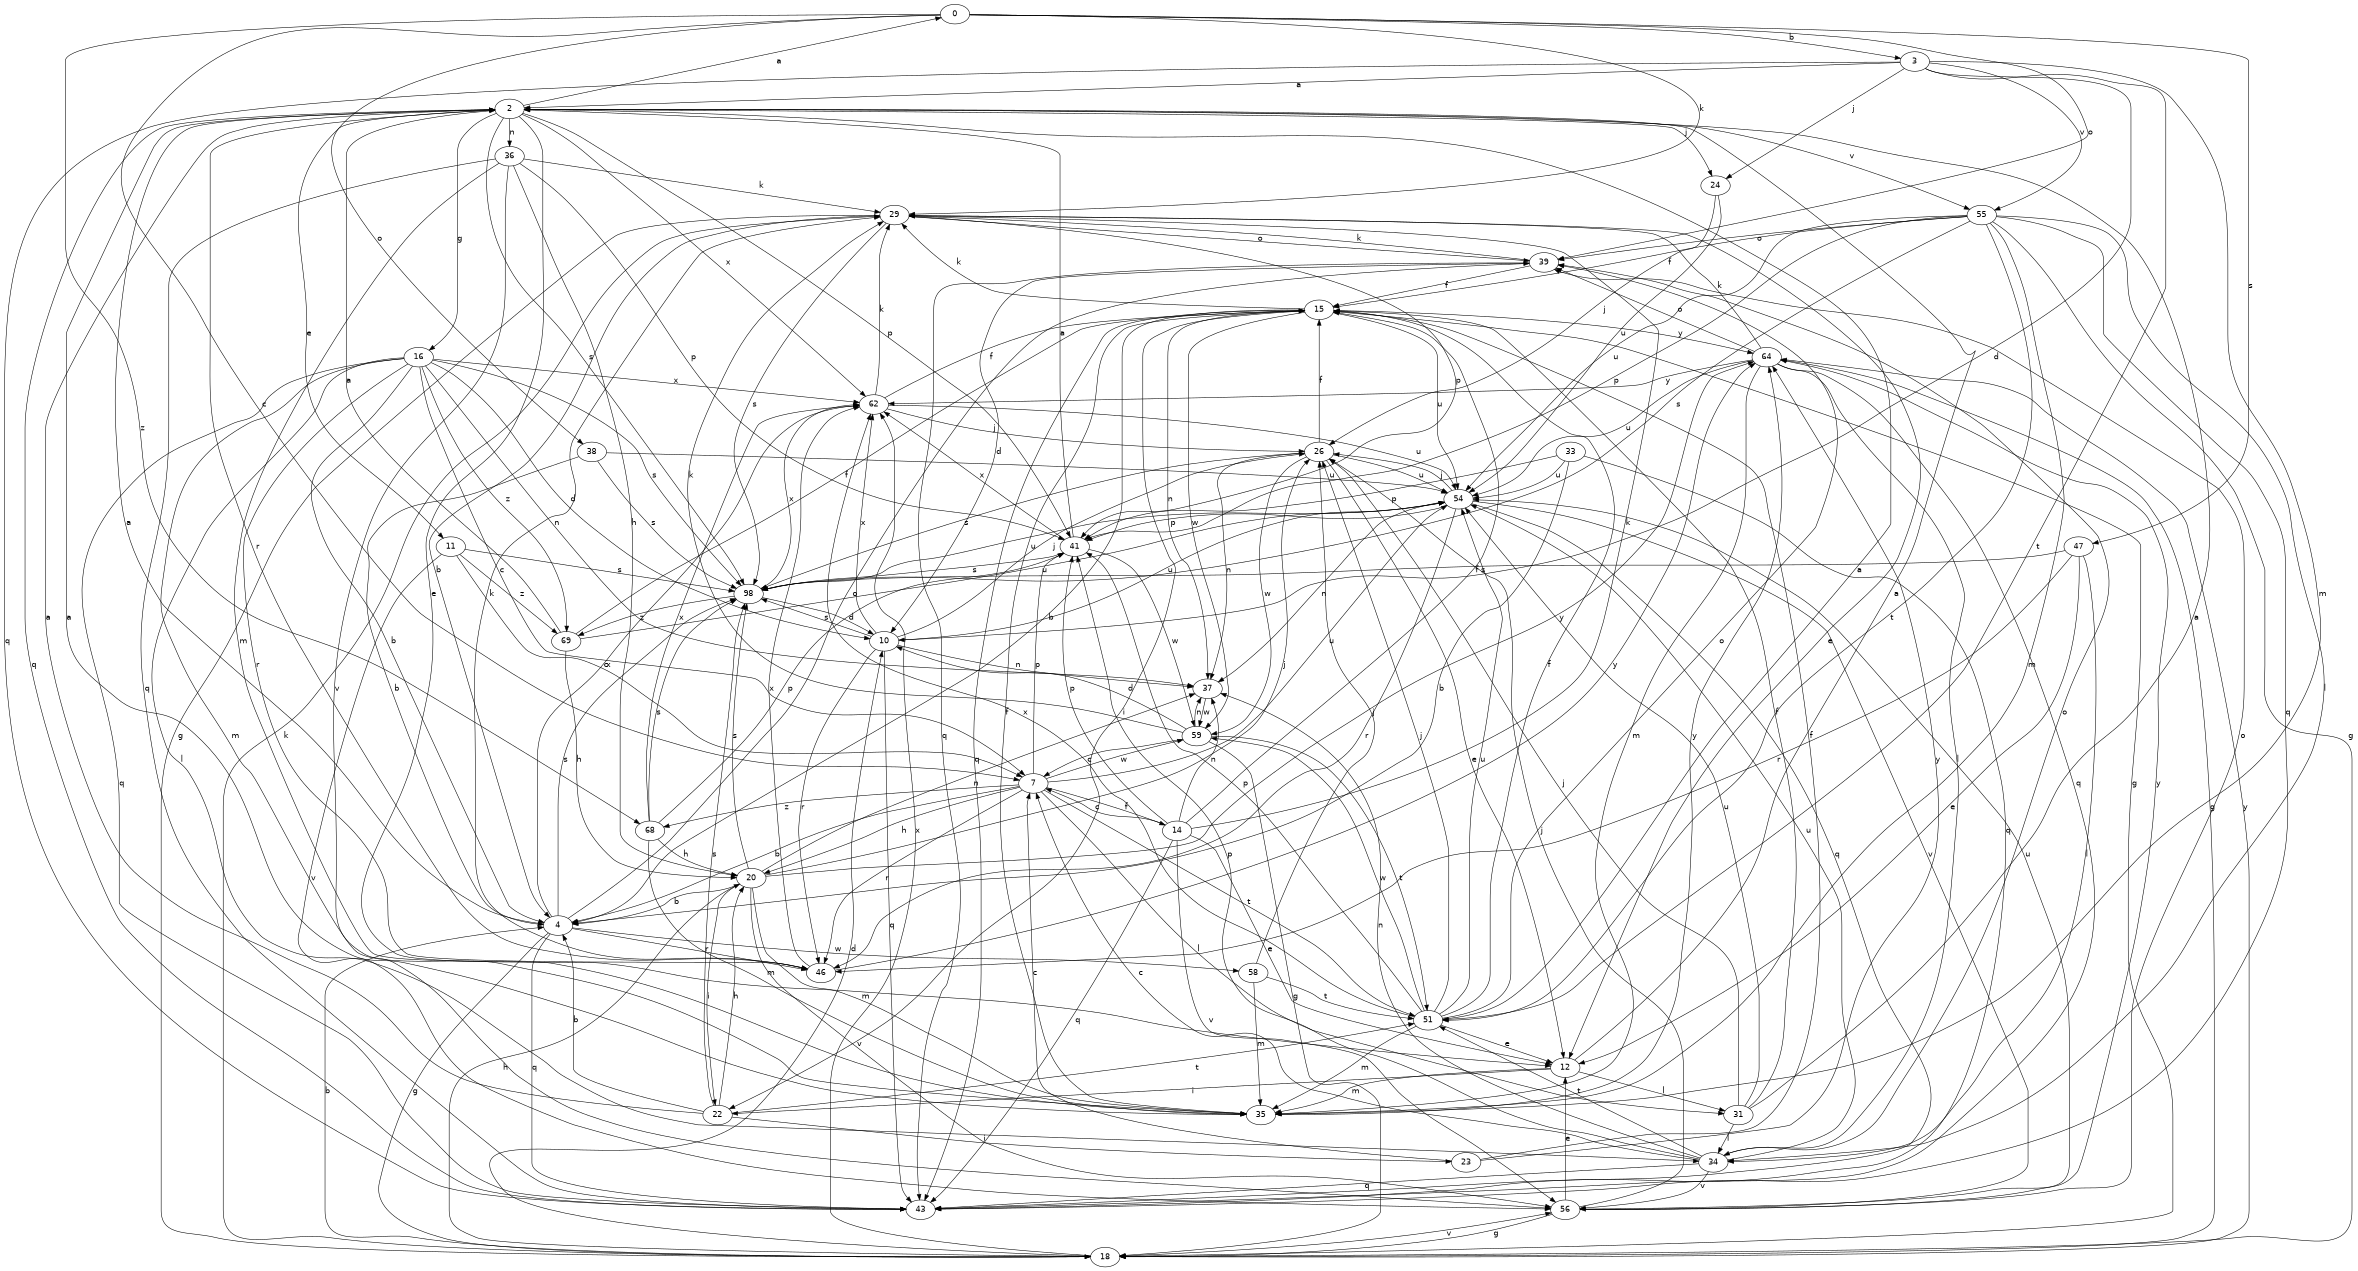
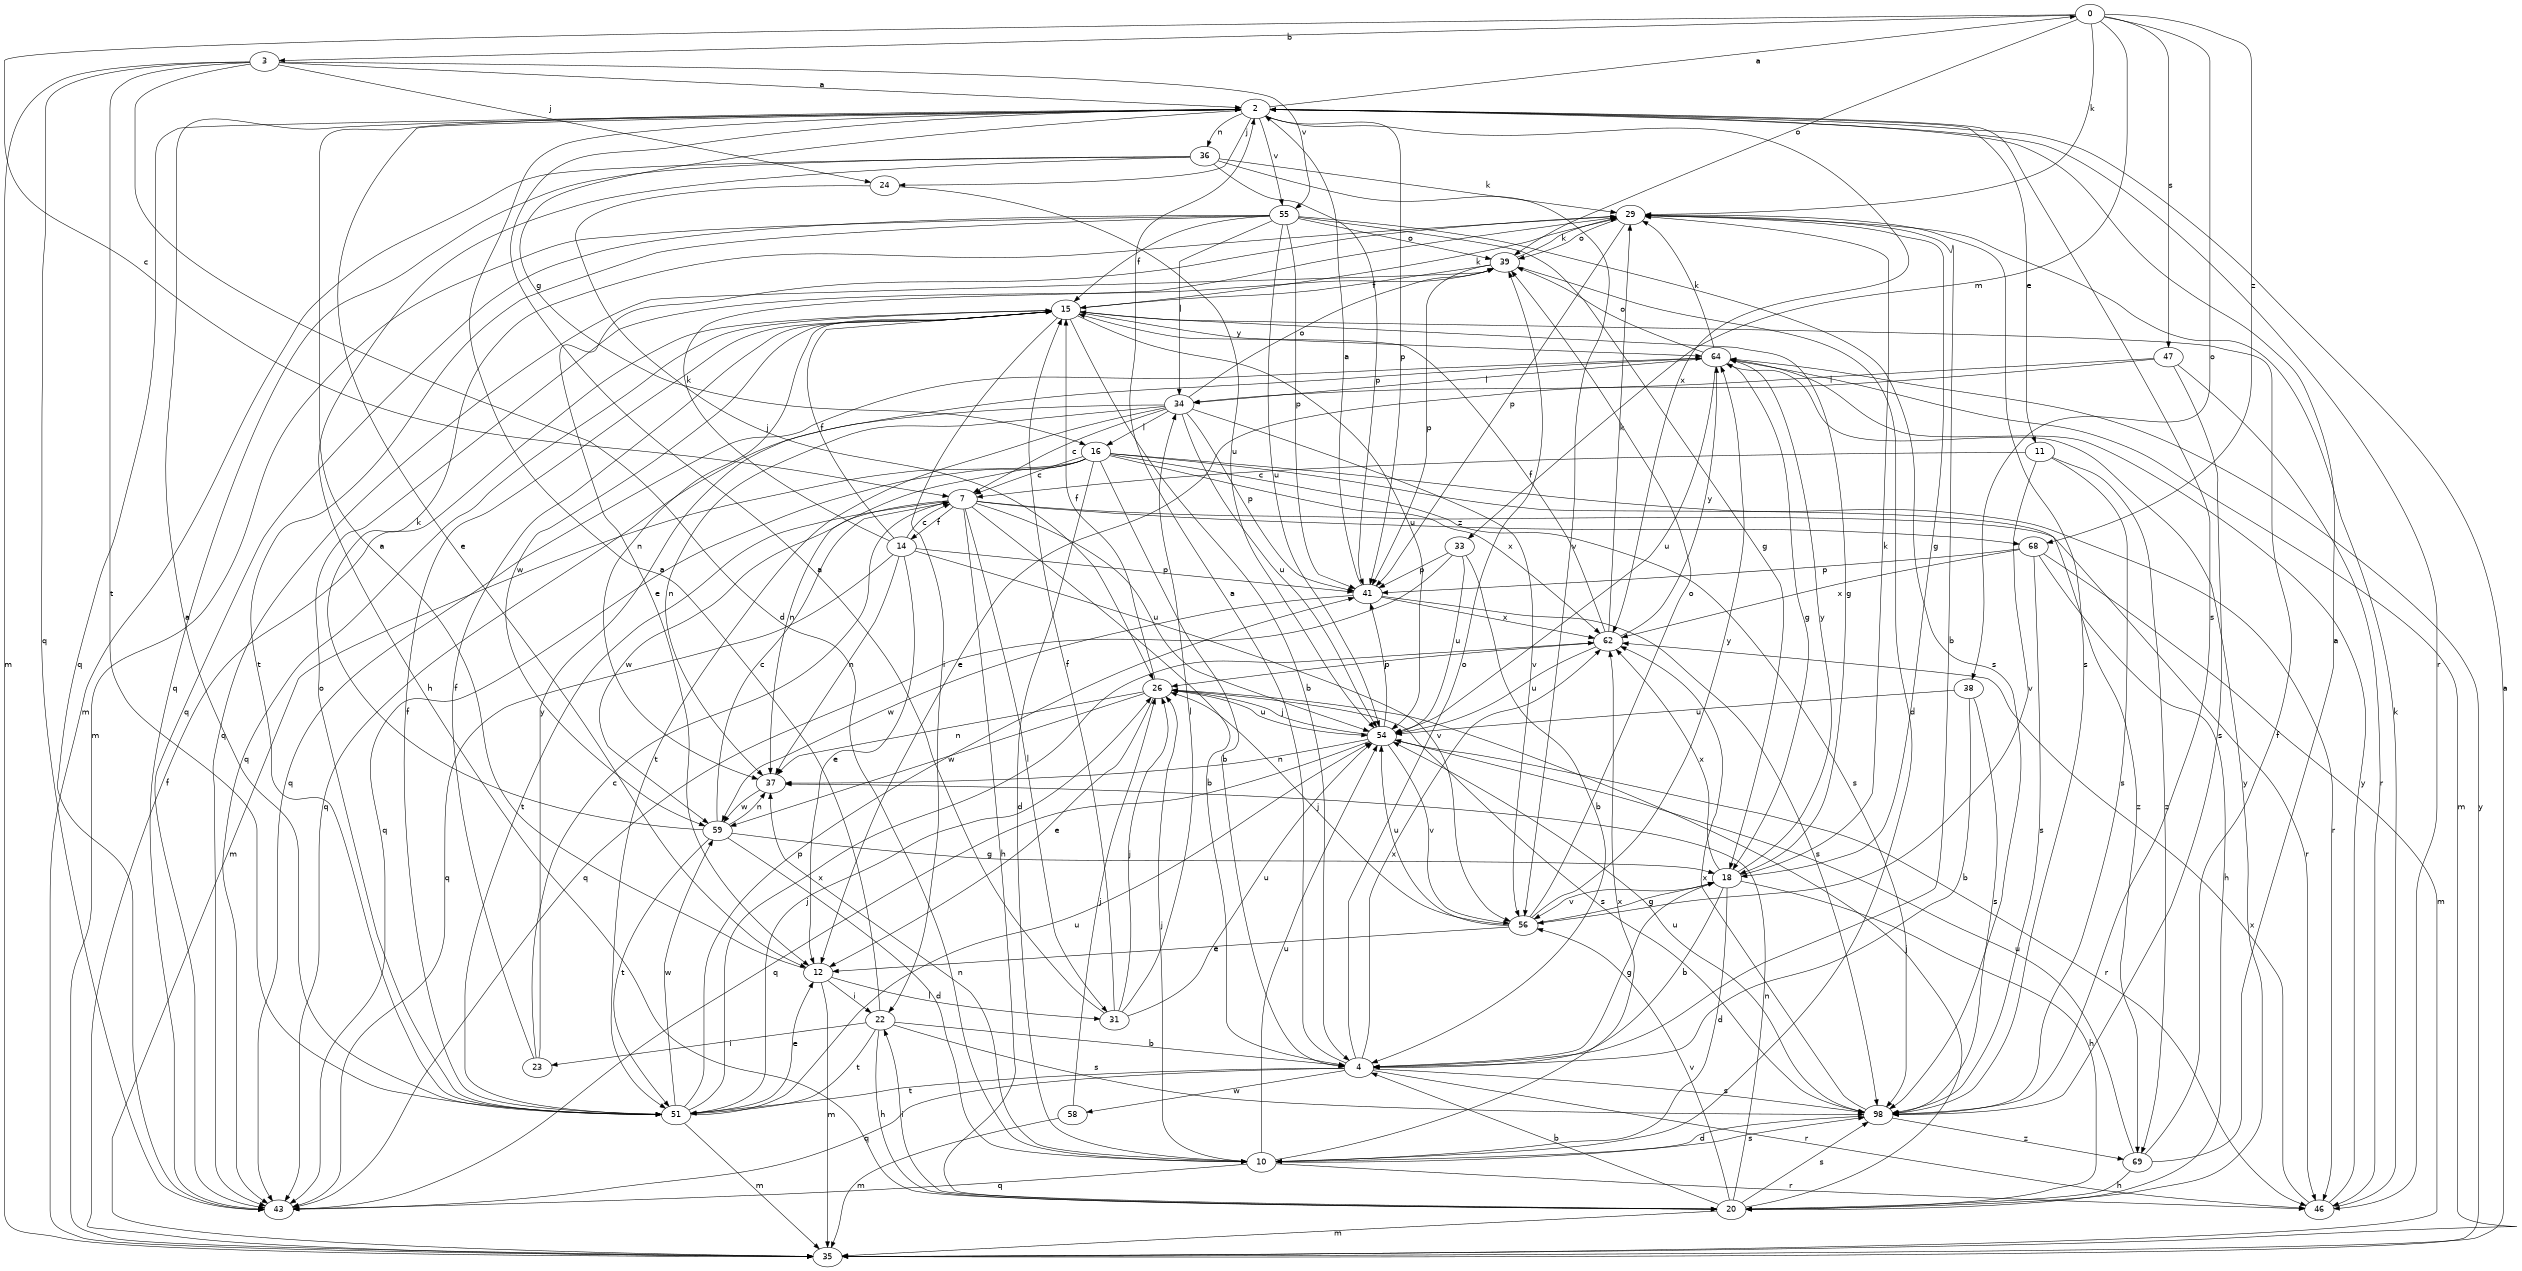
edge "0" -> "33": added, label "m"
edge "64" -> "62": reversed
edge "7" -> "41": now "39" -> "41"
edge "58" -> "51": now "4" -> "51"
edge "16" -> "34": reversed
